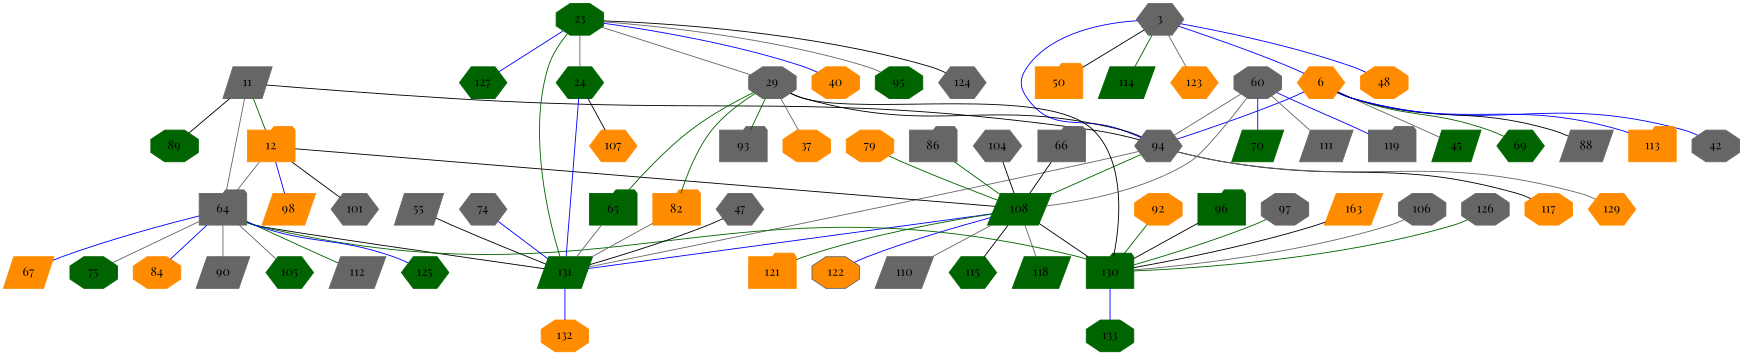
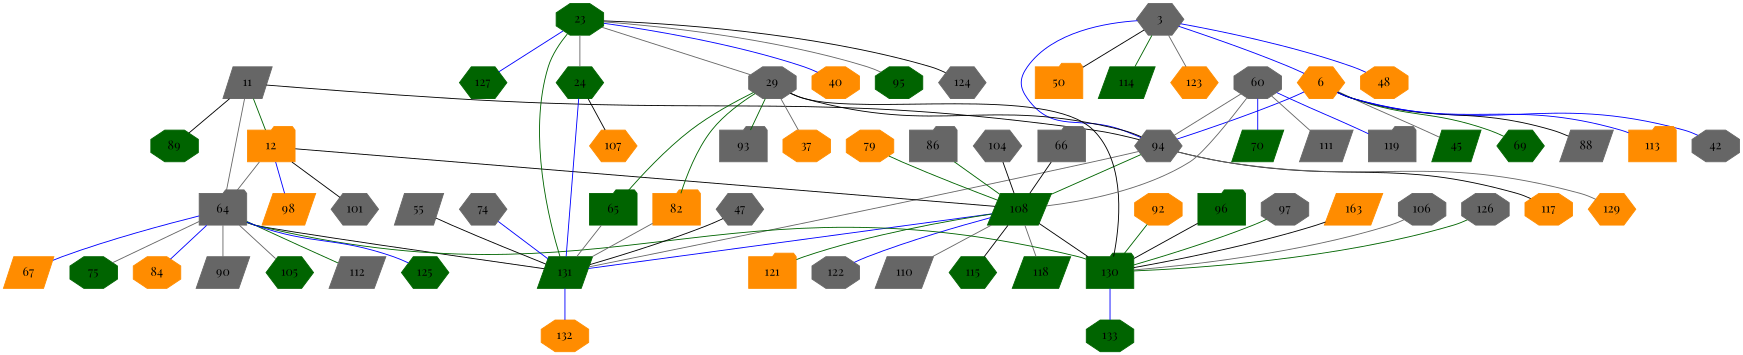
node "122": fillcolor darkorange -> gray40
